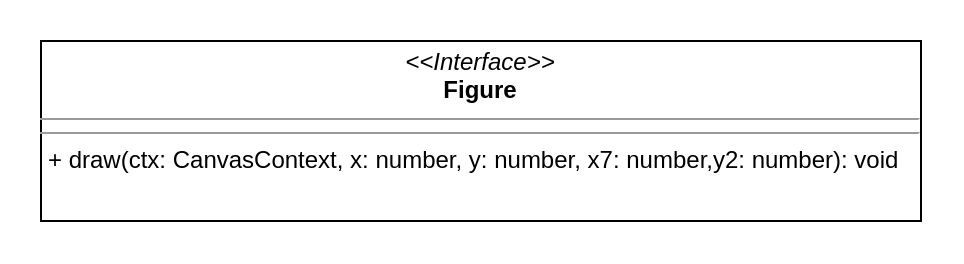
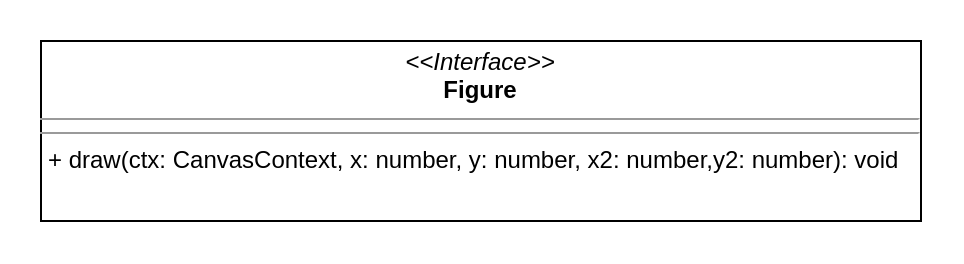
node "<<Interface>> Figure + draw(ctx: CanvasContext, x: number, y: number, x7: number,y2: number): void": label "<<Interface>> Figure + draw(ctx: CanvasContext, x: number, y: number, x7: number,y2: number): void" -> "<<Interface>> Figure + draw(ctx: CanvasContext, x: number, y: number, x2: number,y2: number): void"
